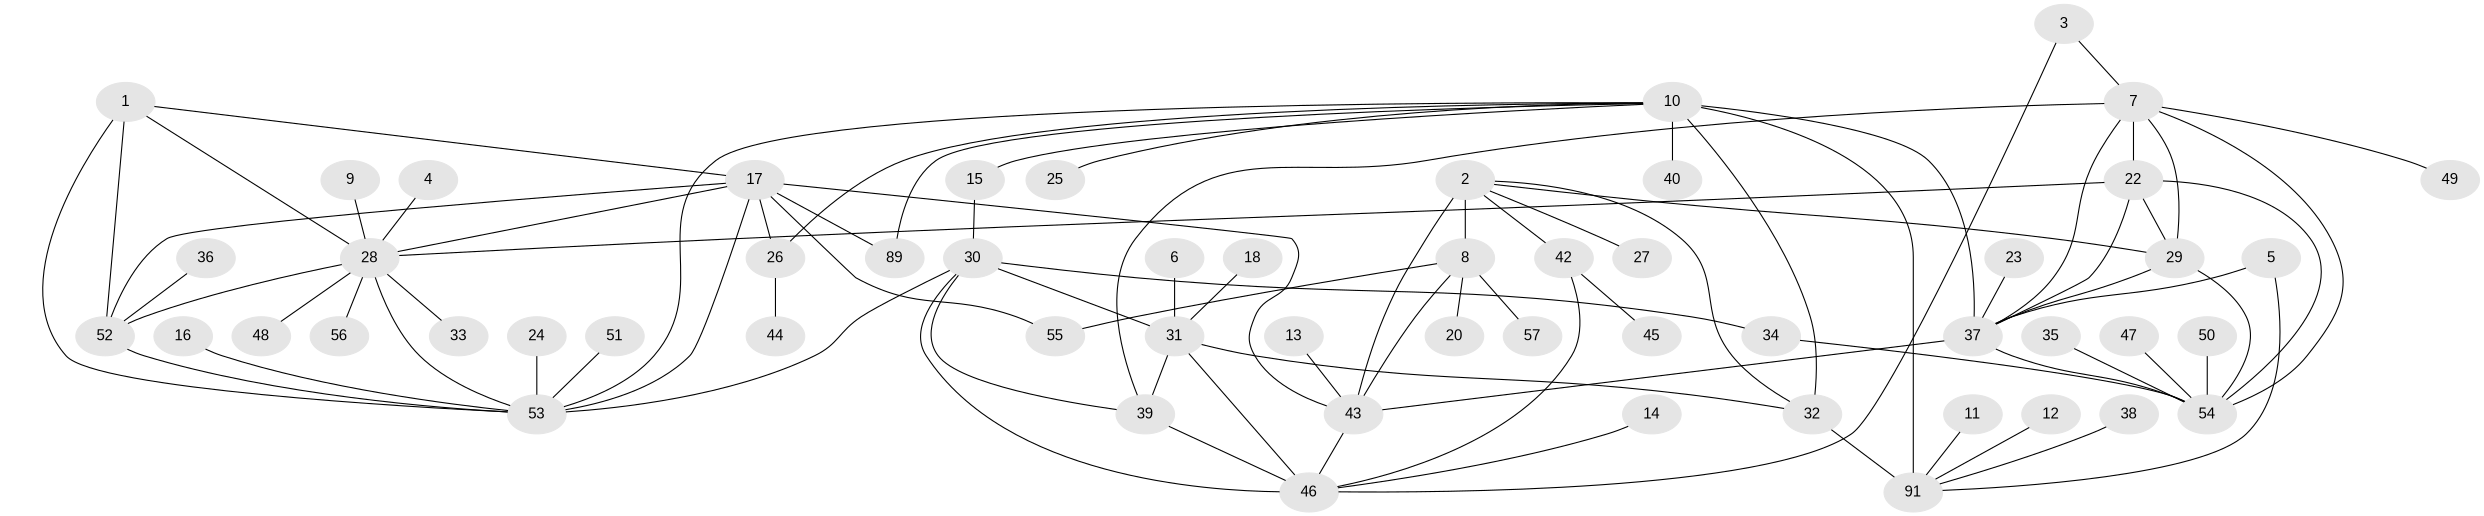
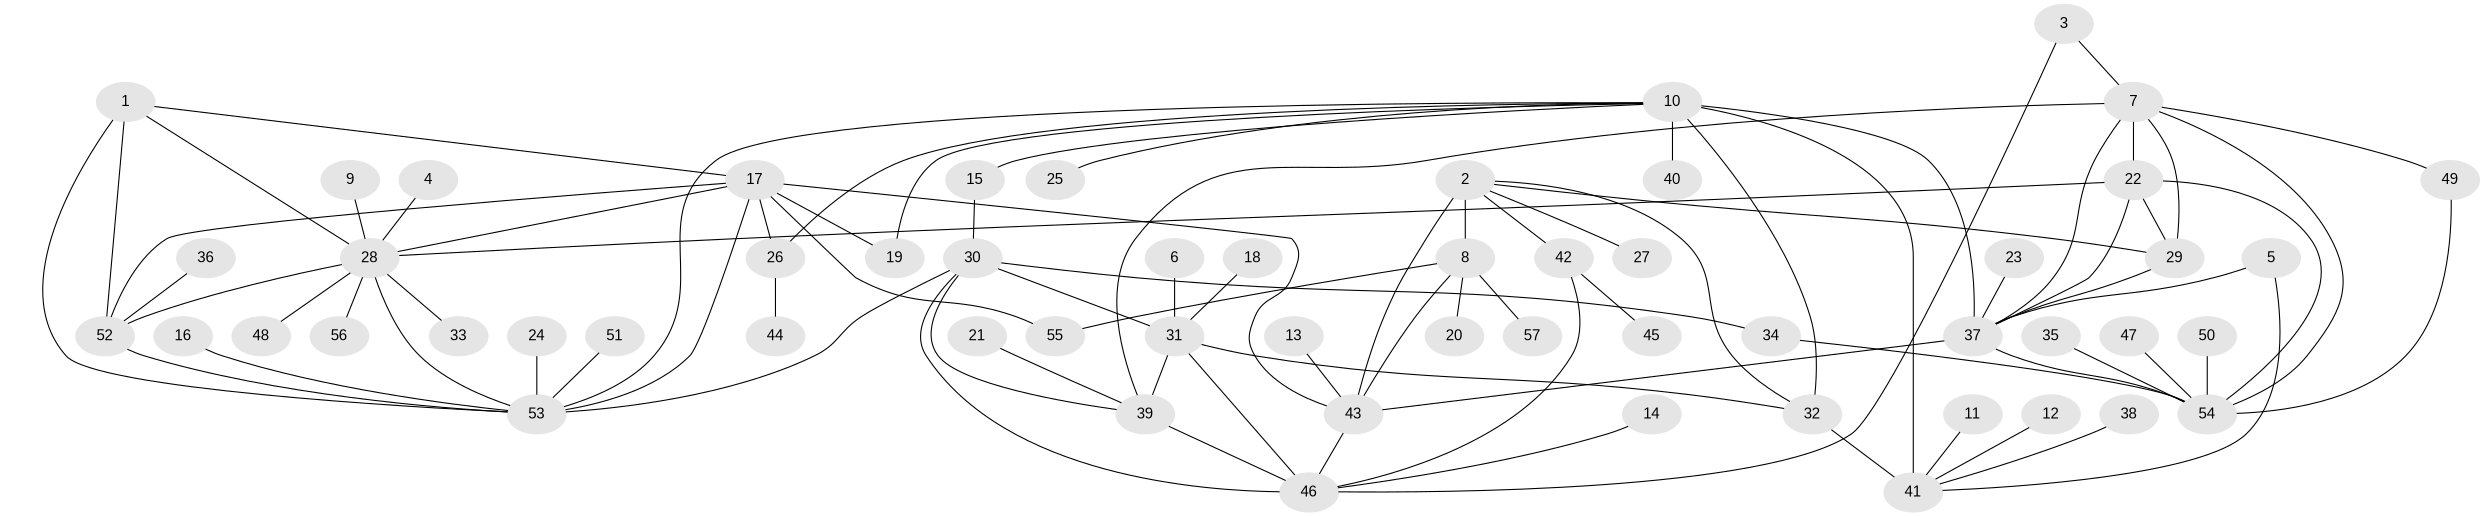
node "89": label "89" -> "19"
edge "29" -- "54": now "49" -- "54"
node "21": added
node "91": label "91" -> "41"
